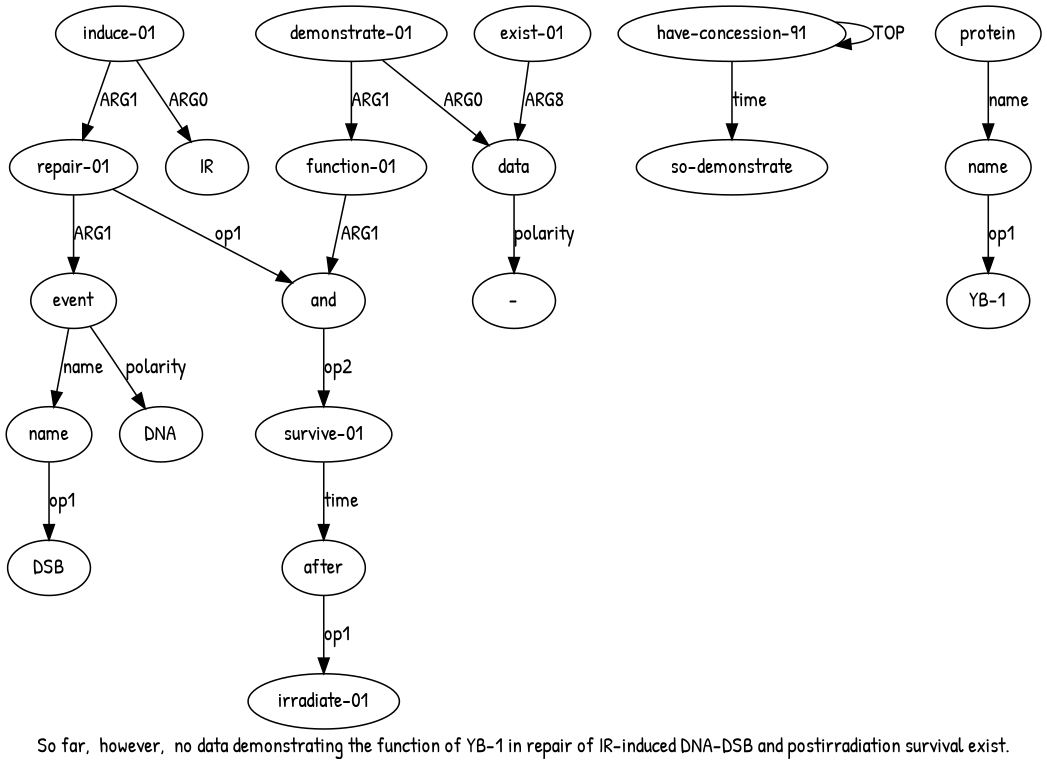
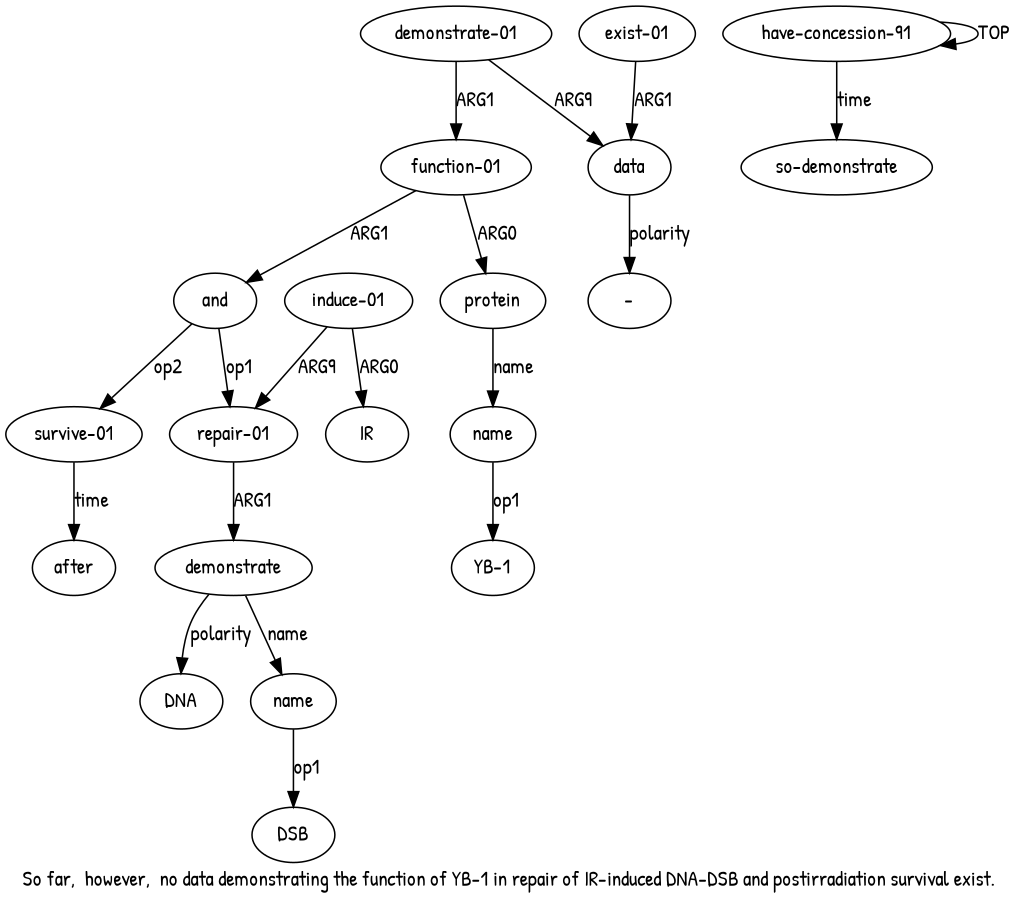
edge "induce-01" -> "repair-01": label "ARG1" -> "ARG9"
edge "demonstrate-01" -> "data": label "ARG0" -> "ARG9"
edge "exist-01" -> "data": label "ARG8" -> "ARG1"
edge "function-01" -> "protein": added, label "ARG0"
edge "repair-01" -> "and": reversed
node "event": label "event" -> "demonstrate"
node "irradiate-01": removed
